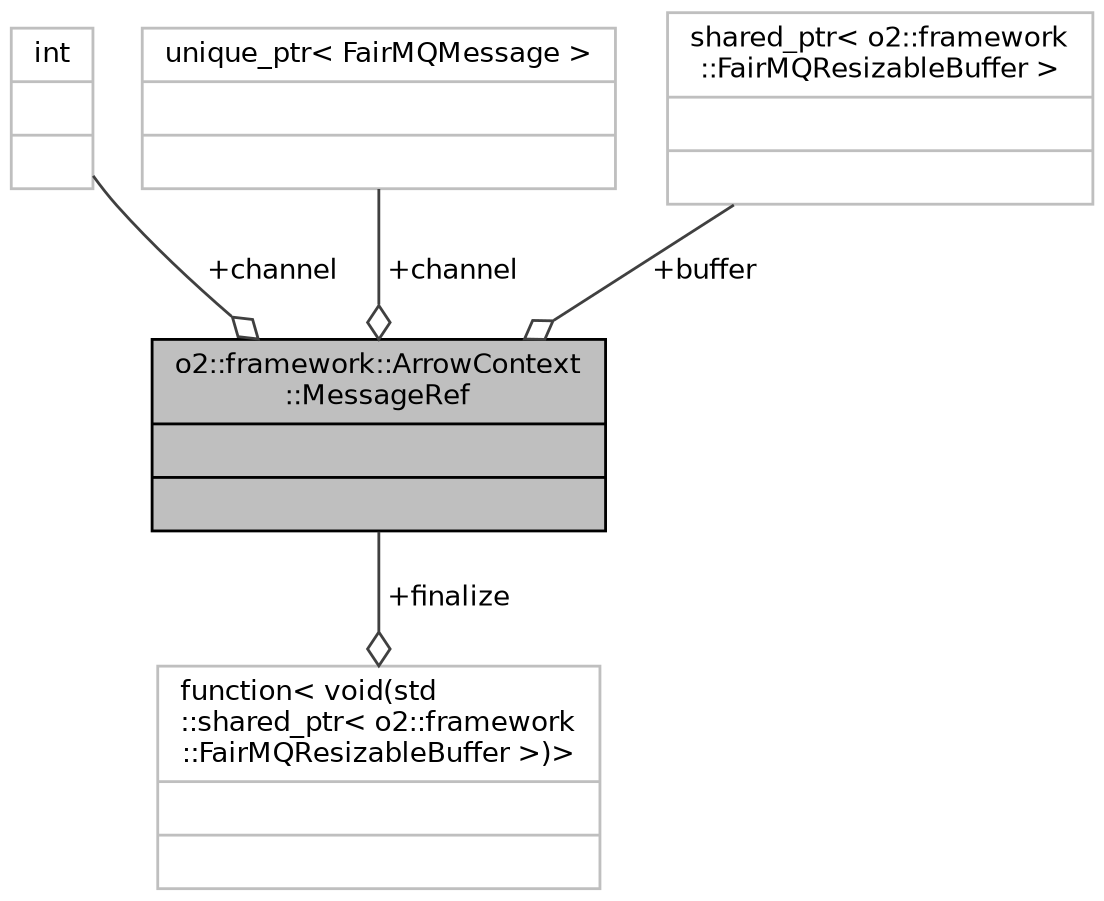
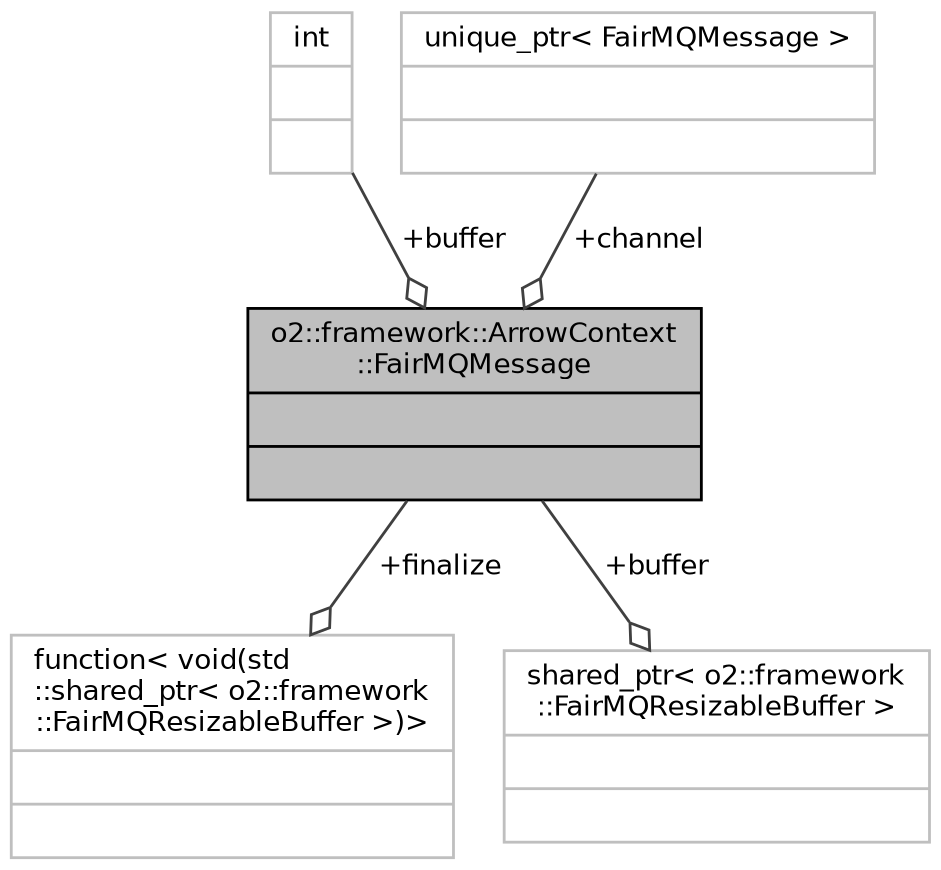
edge "shared_ptr< o2::framework" -> "o2::framework::ArrowContext": reversed
edge "int" -> "o2::framework::ArrowContext": label " +channel" -> " +buffer"
node "o2::framework::ArrowContext": text "::MessageRef" -> "::FairMQMessage"
